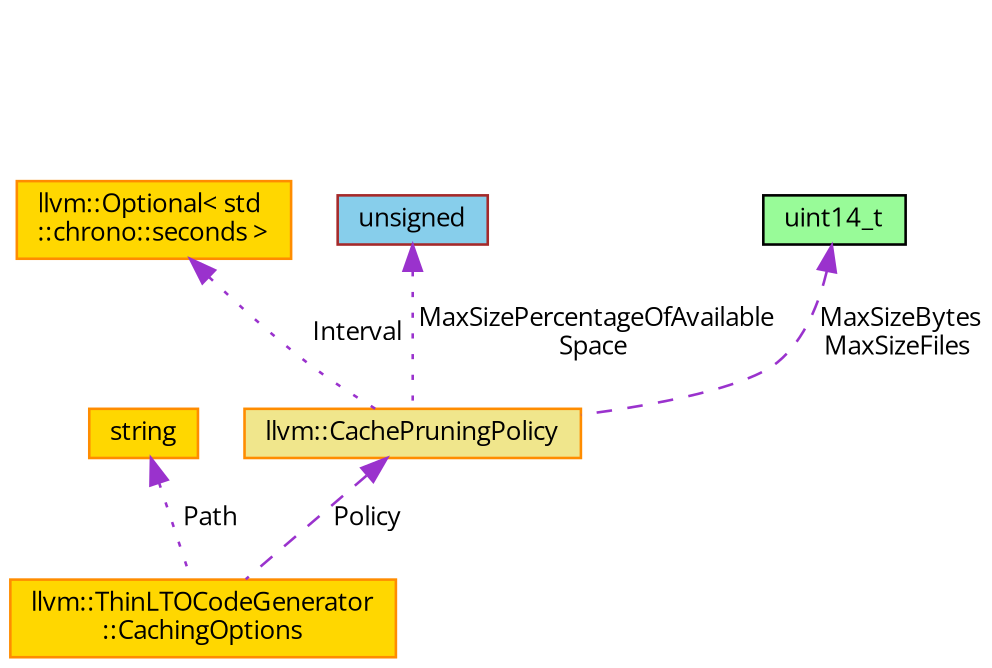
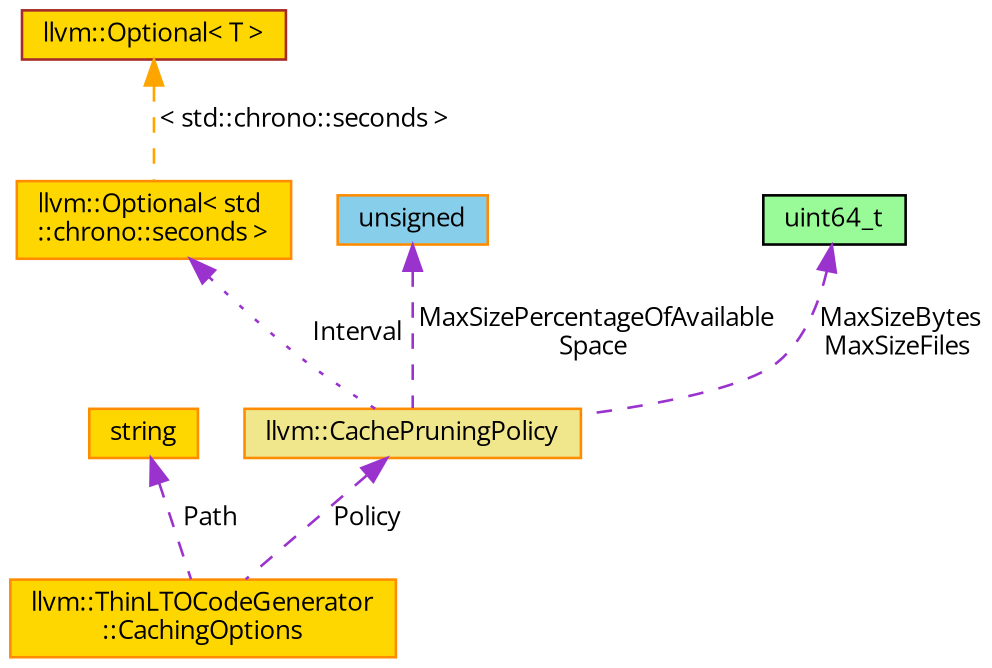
node "llvm::Optional< T >": added
node "unsigned": color brown -> darkorange
node "uint14_t": label "uint14_t" -> "uint64_t"
edge "llvm::CachePruningPolicy" -> "unsigned": style dotted -> dashed
edge "llvm::ThinLTOCodeGenerator ::CachingOptions" -> "string": style dotted -> dashed
